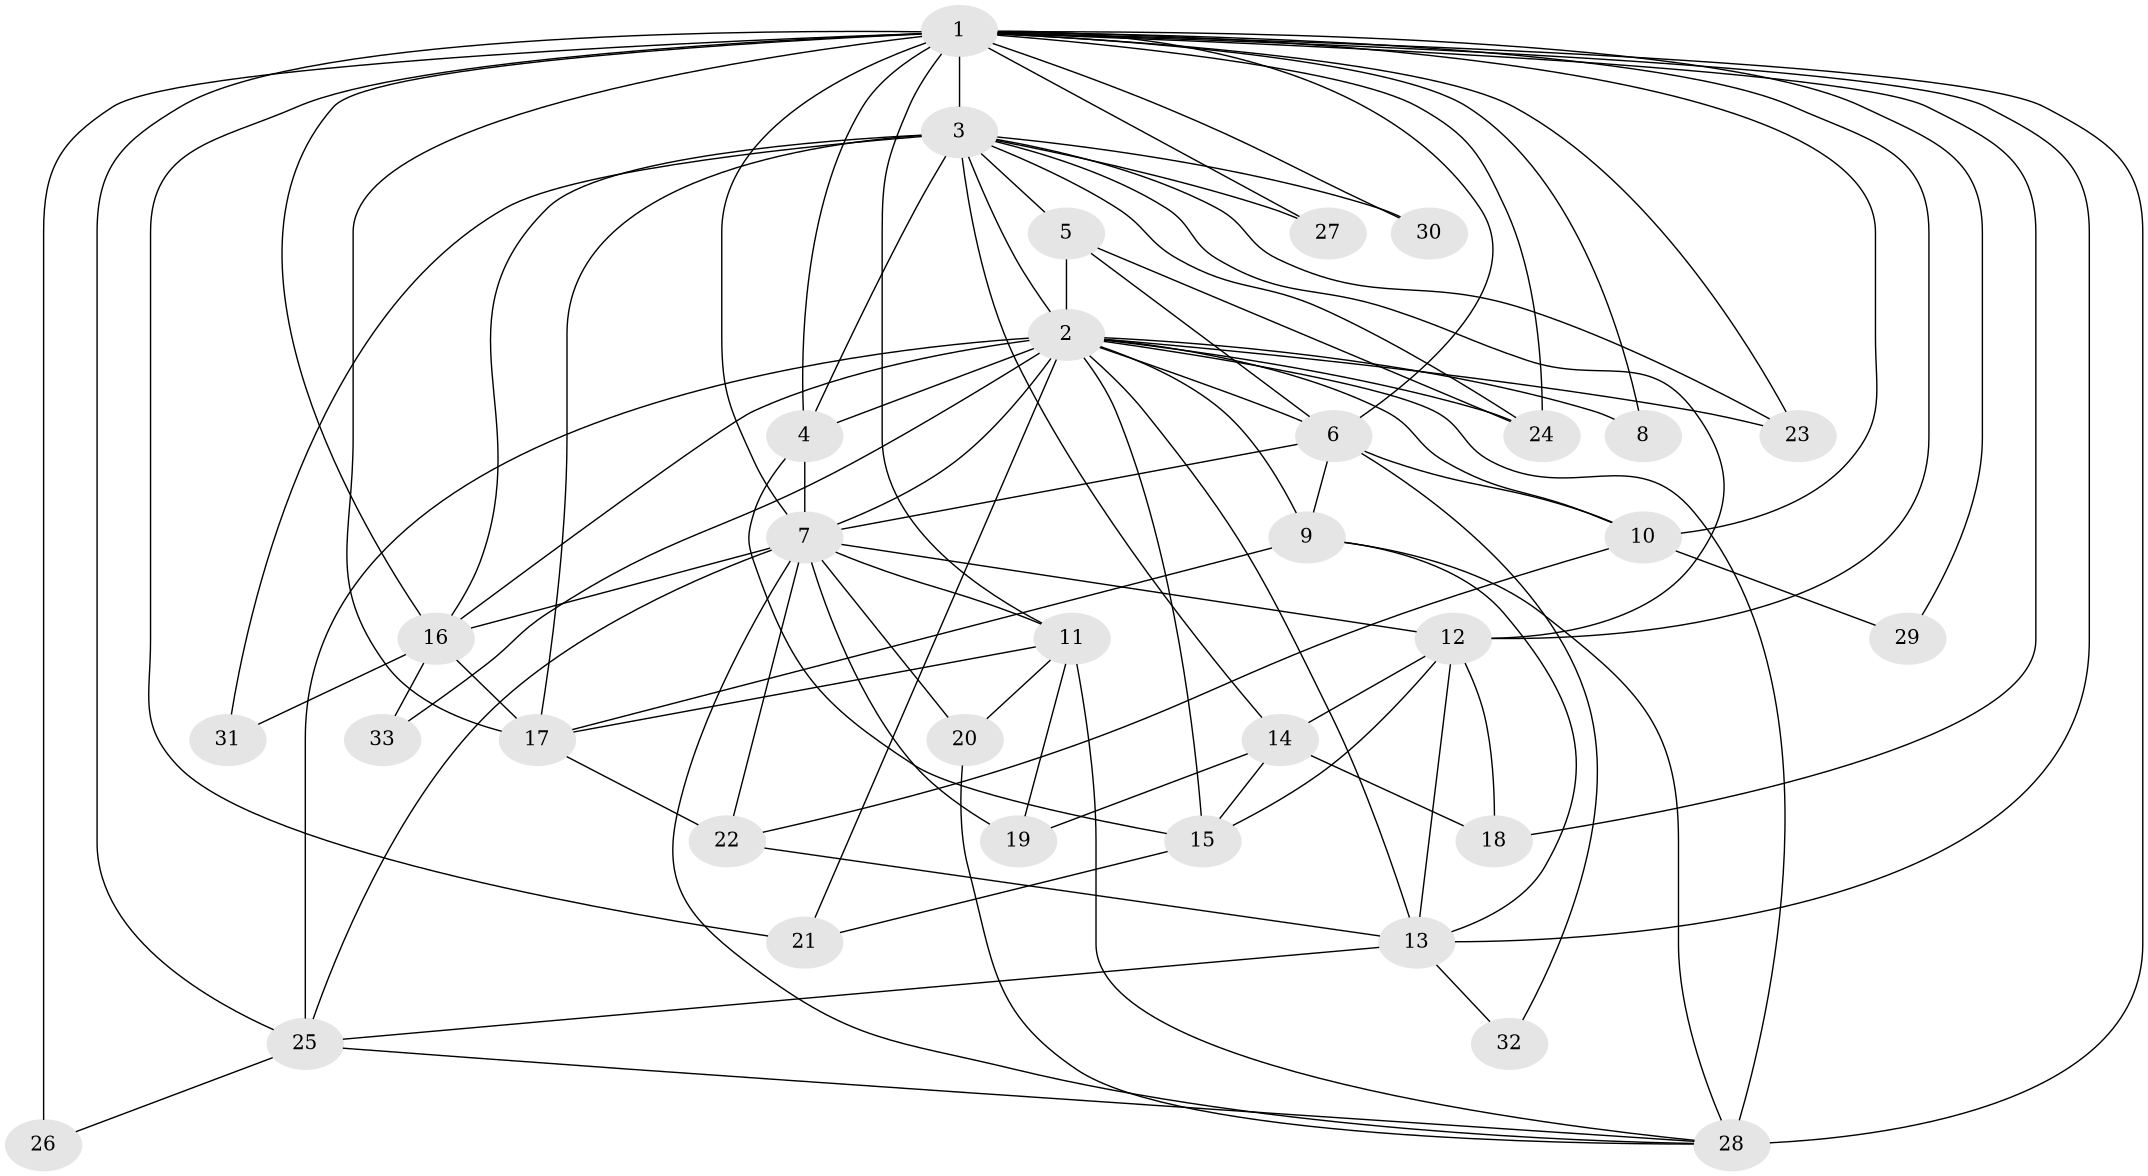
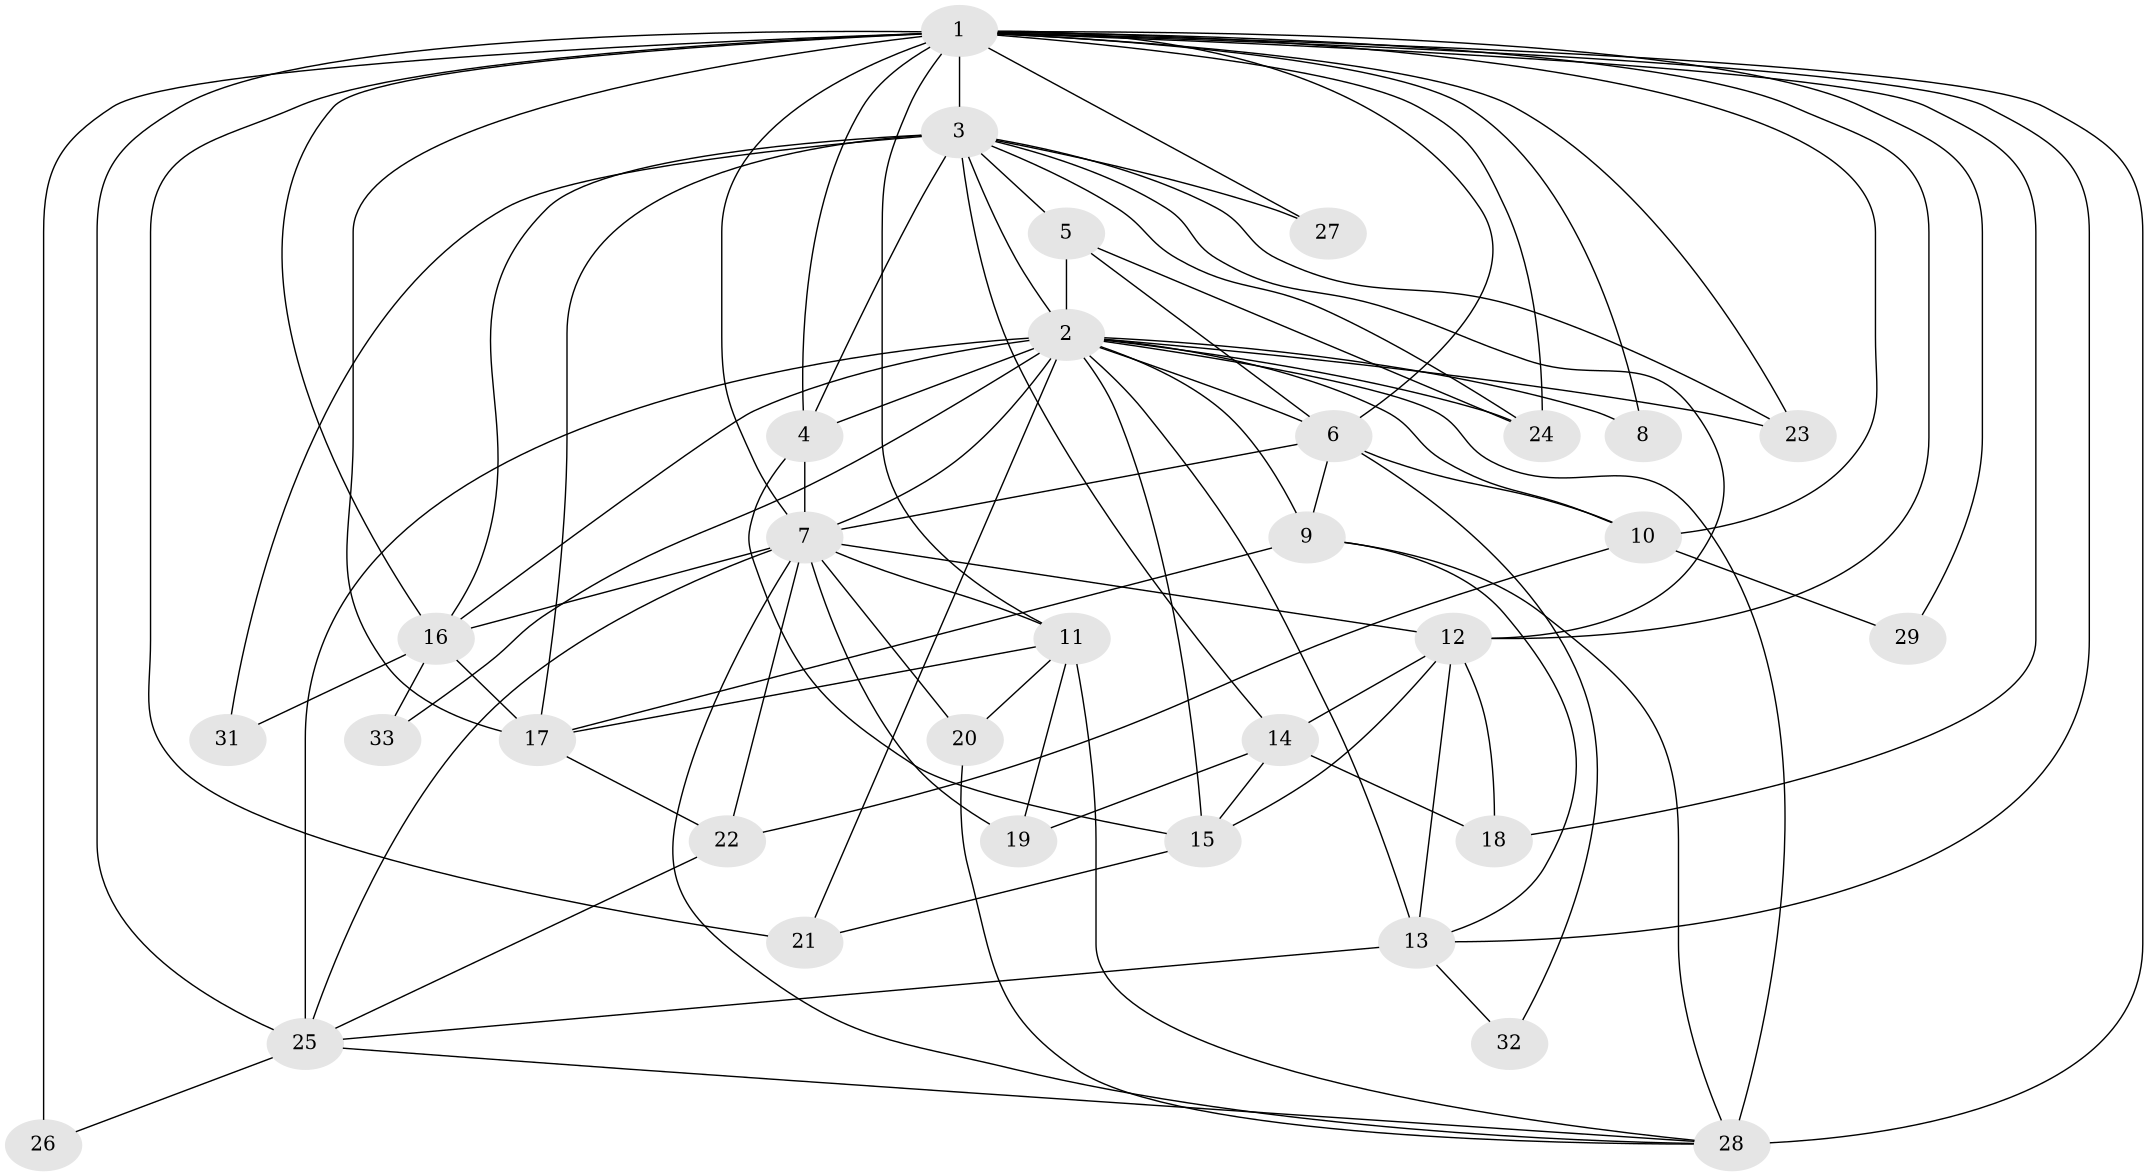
node "30": removed
edge "22" -- "13": now "22" -- "25"
